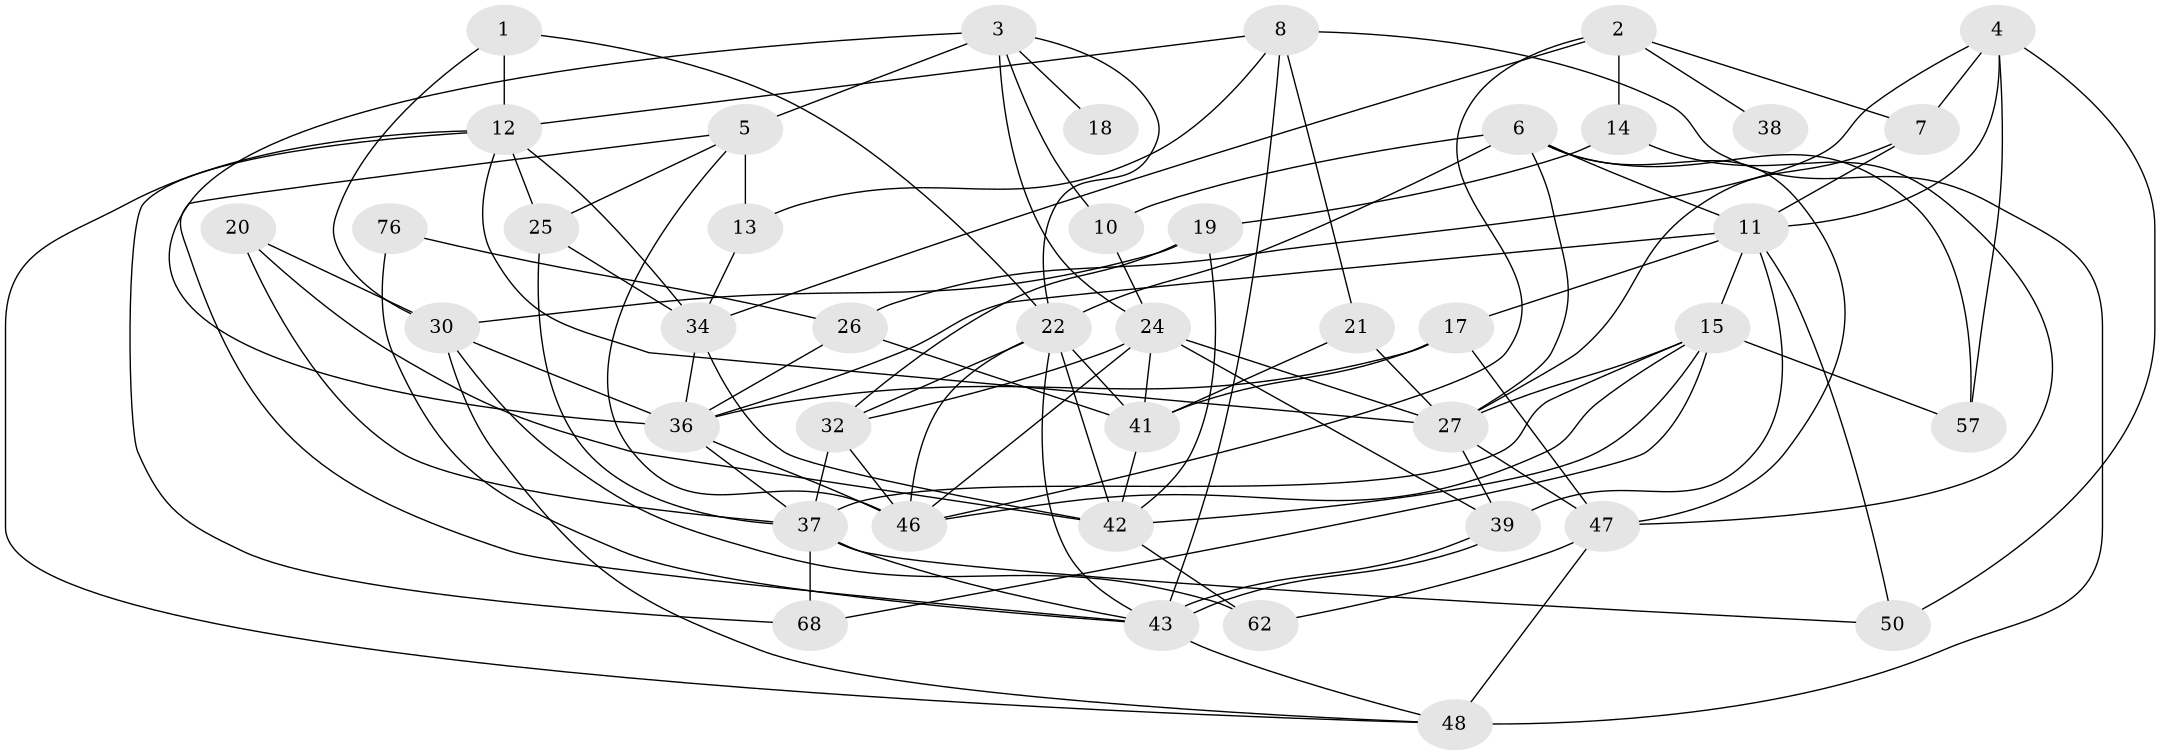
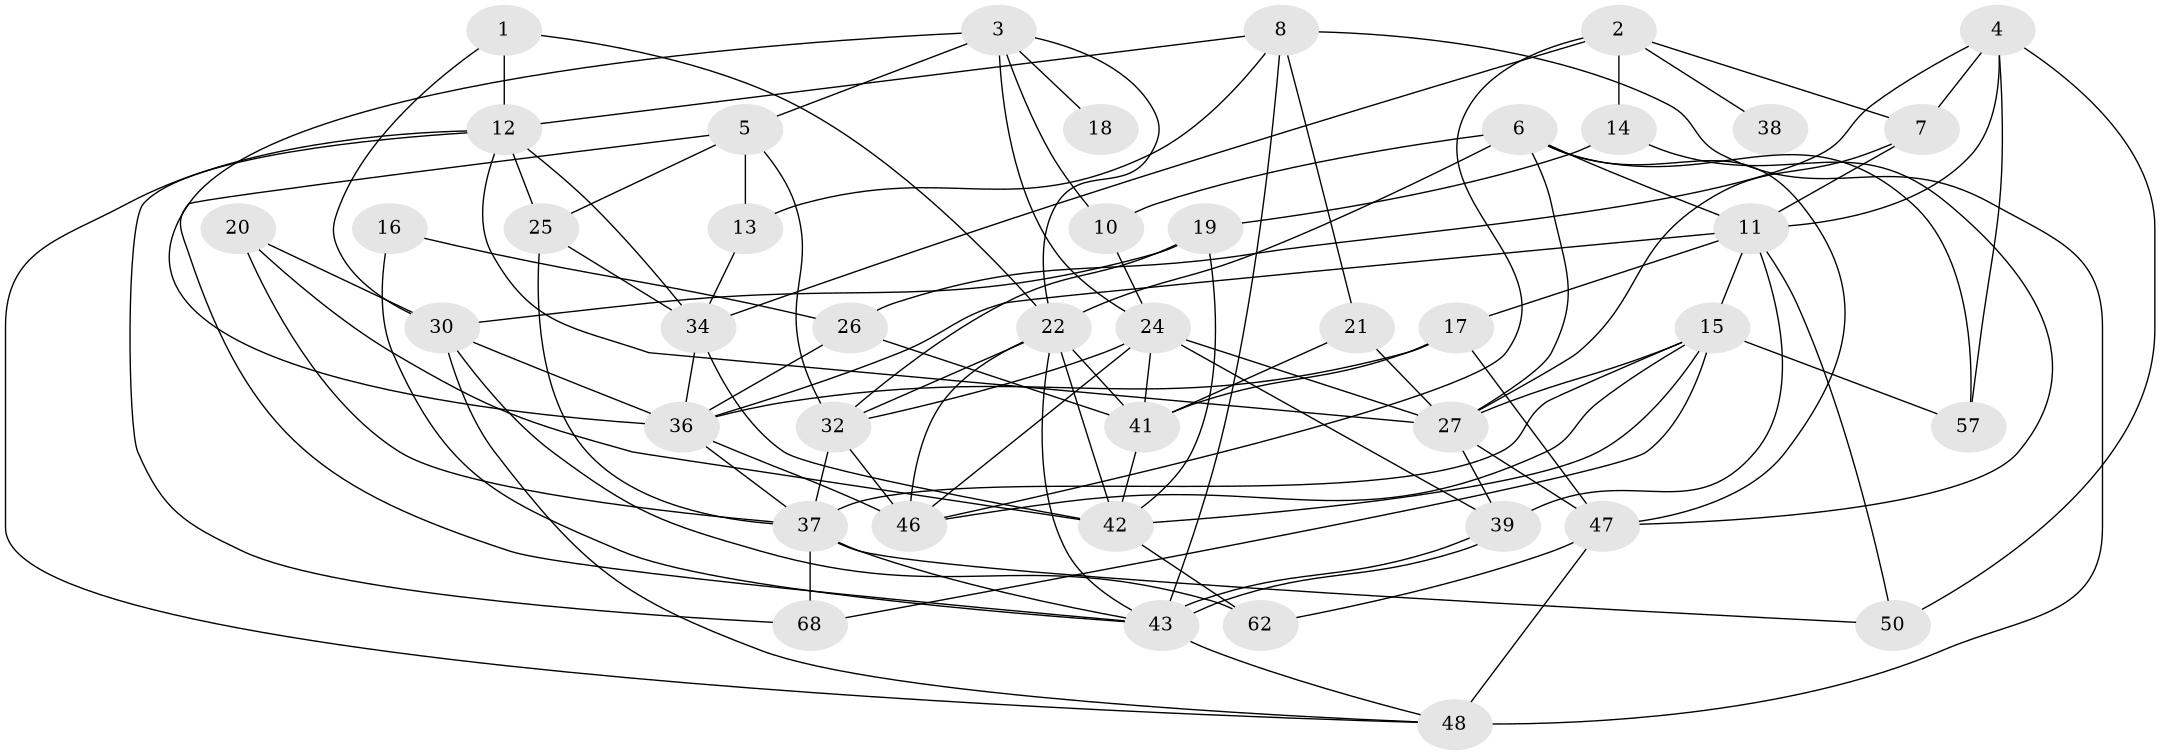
node "76": label "76" -> "16"
edge "5" -- "46": now "5" -- "32"
